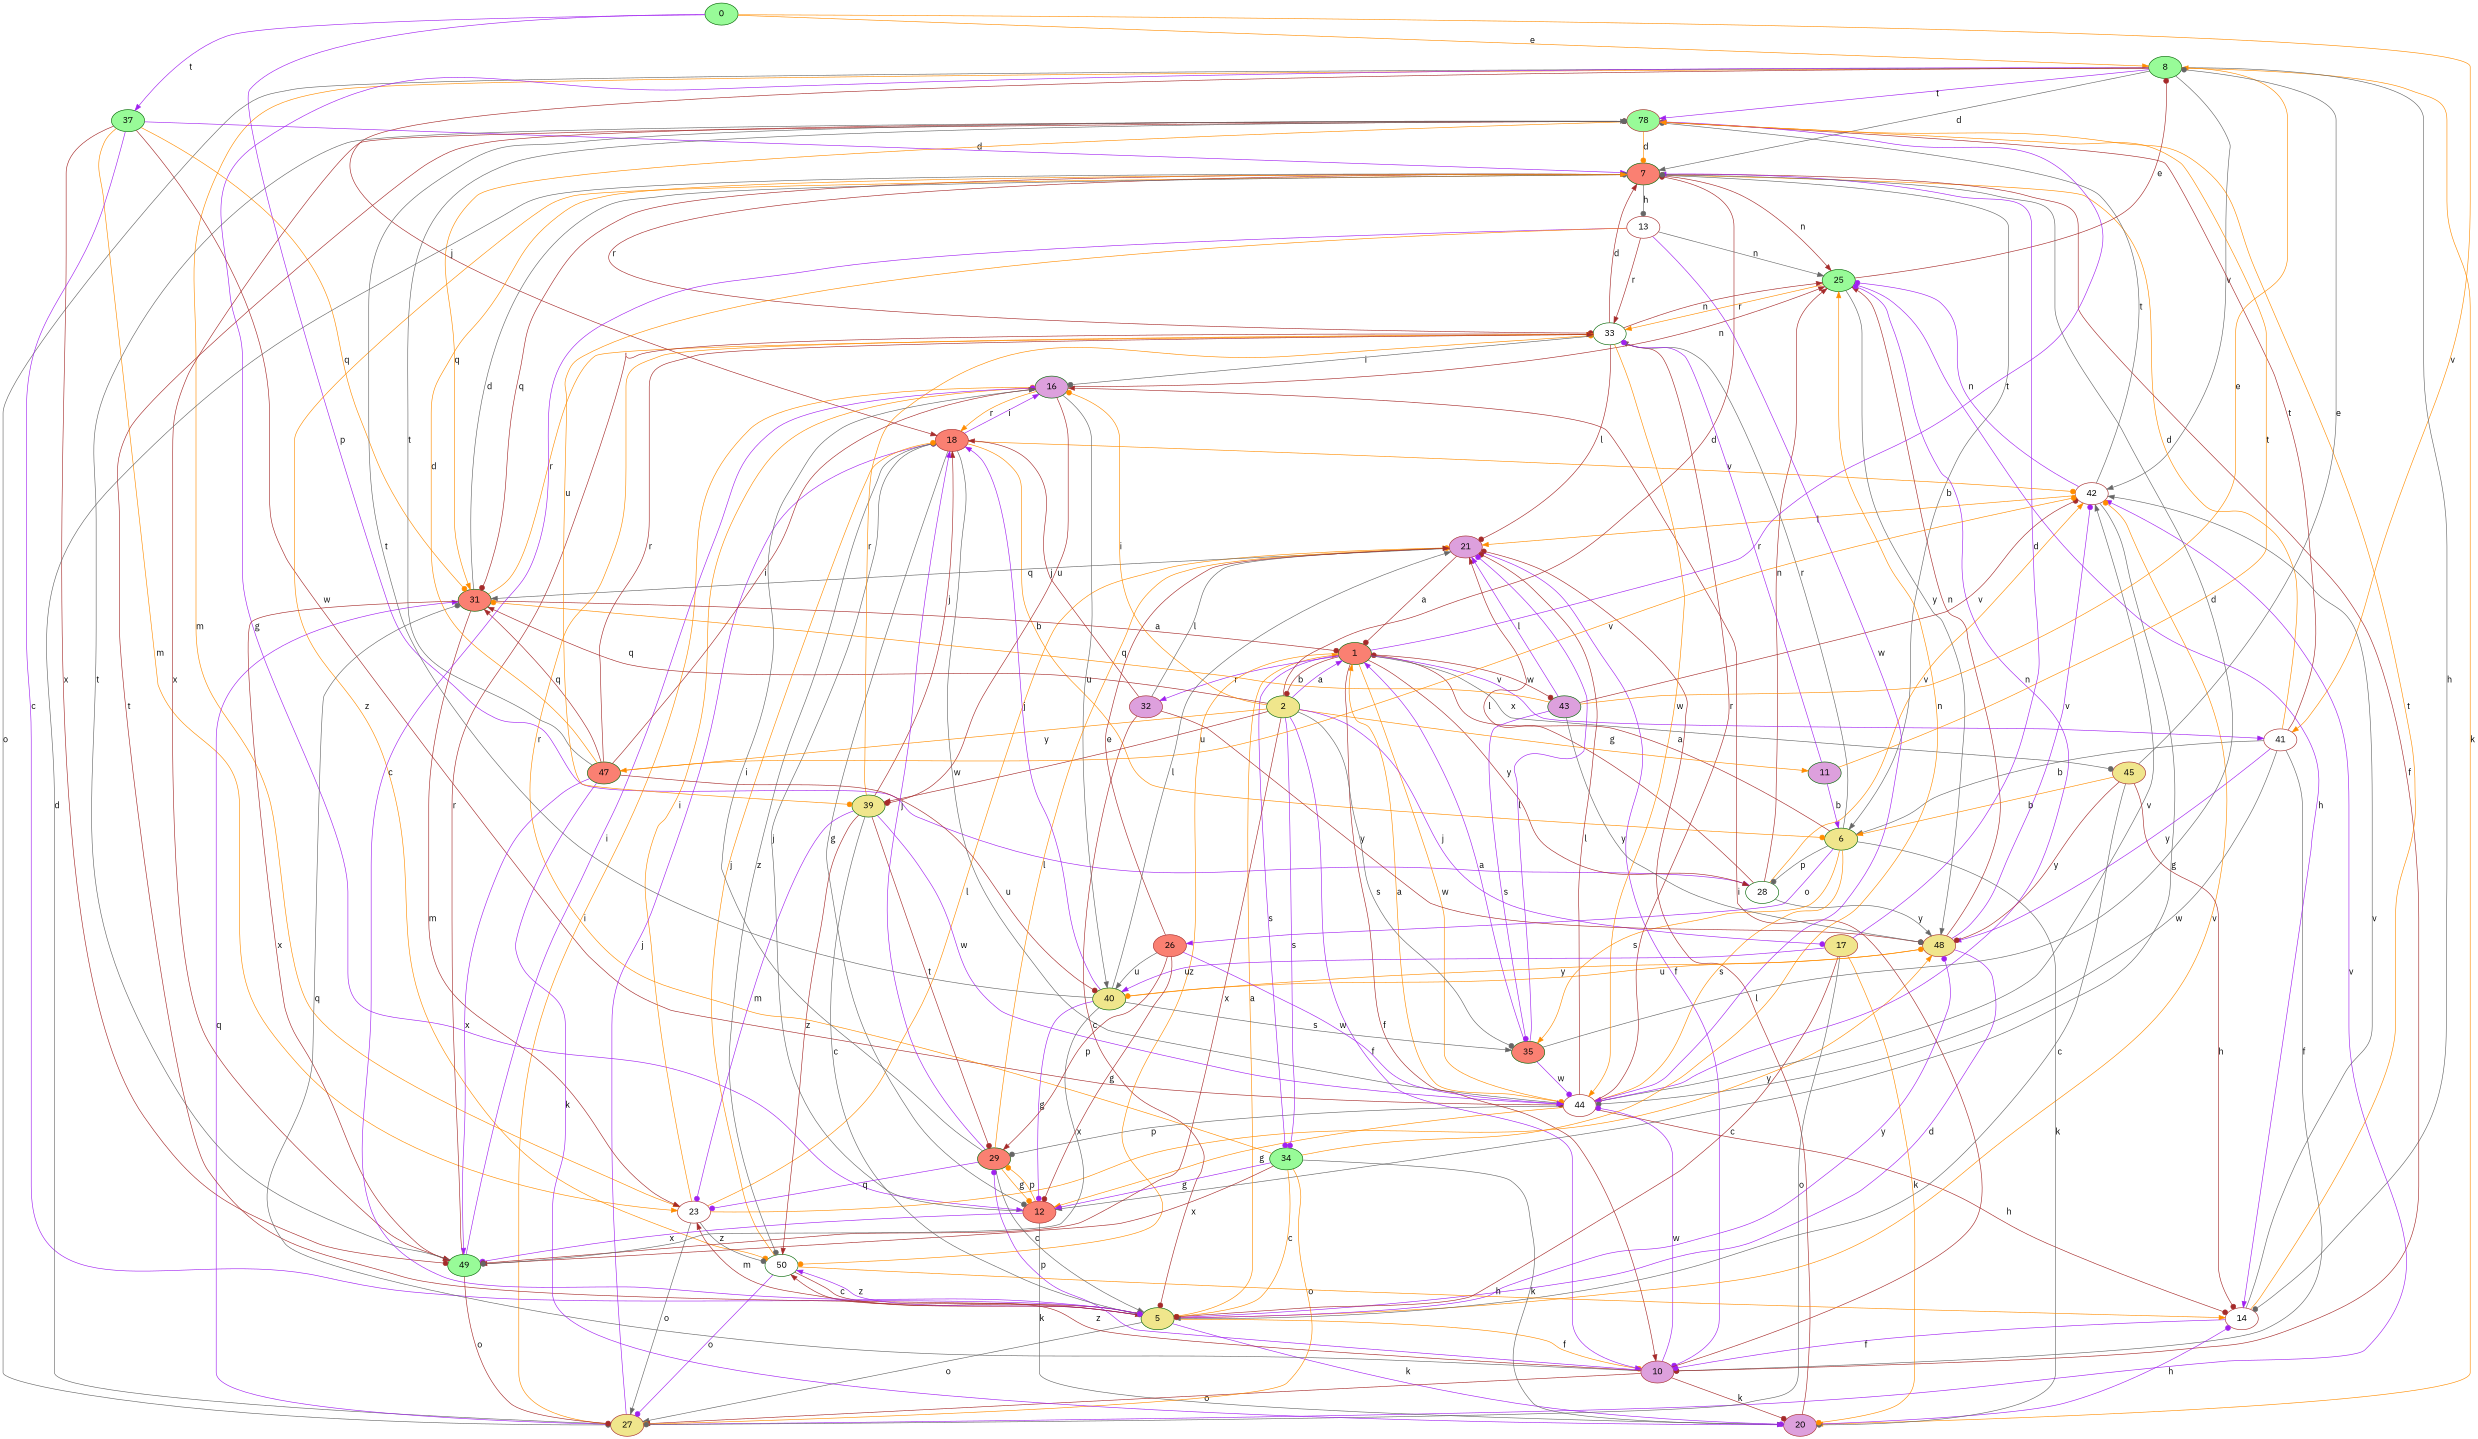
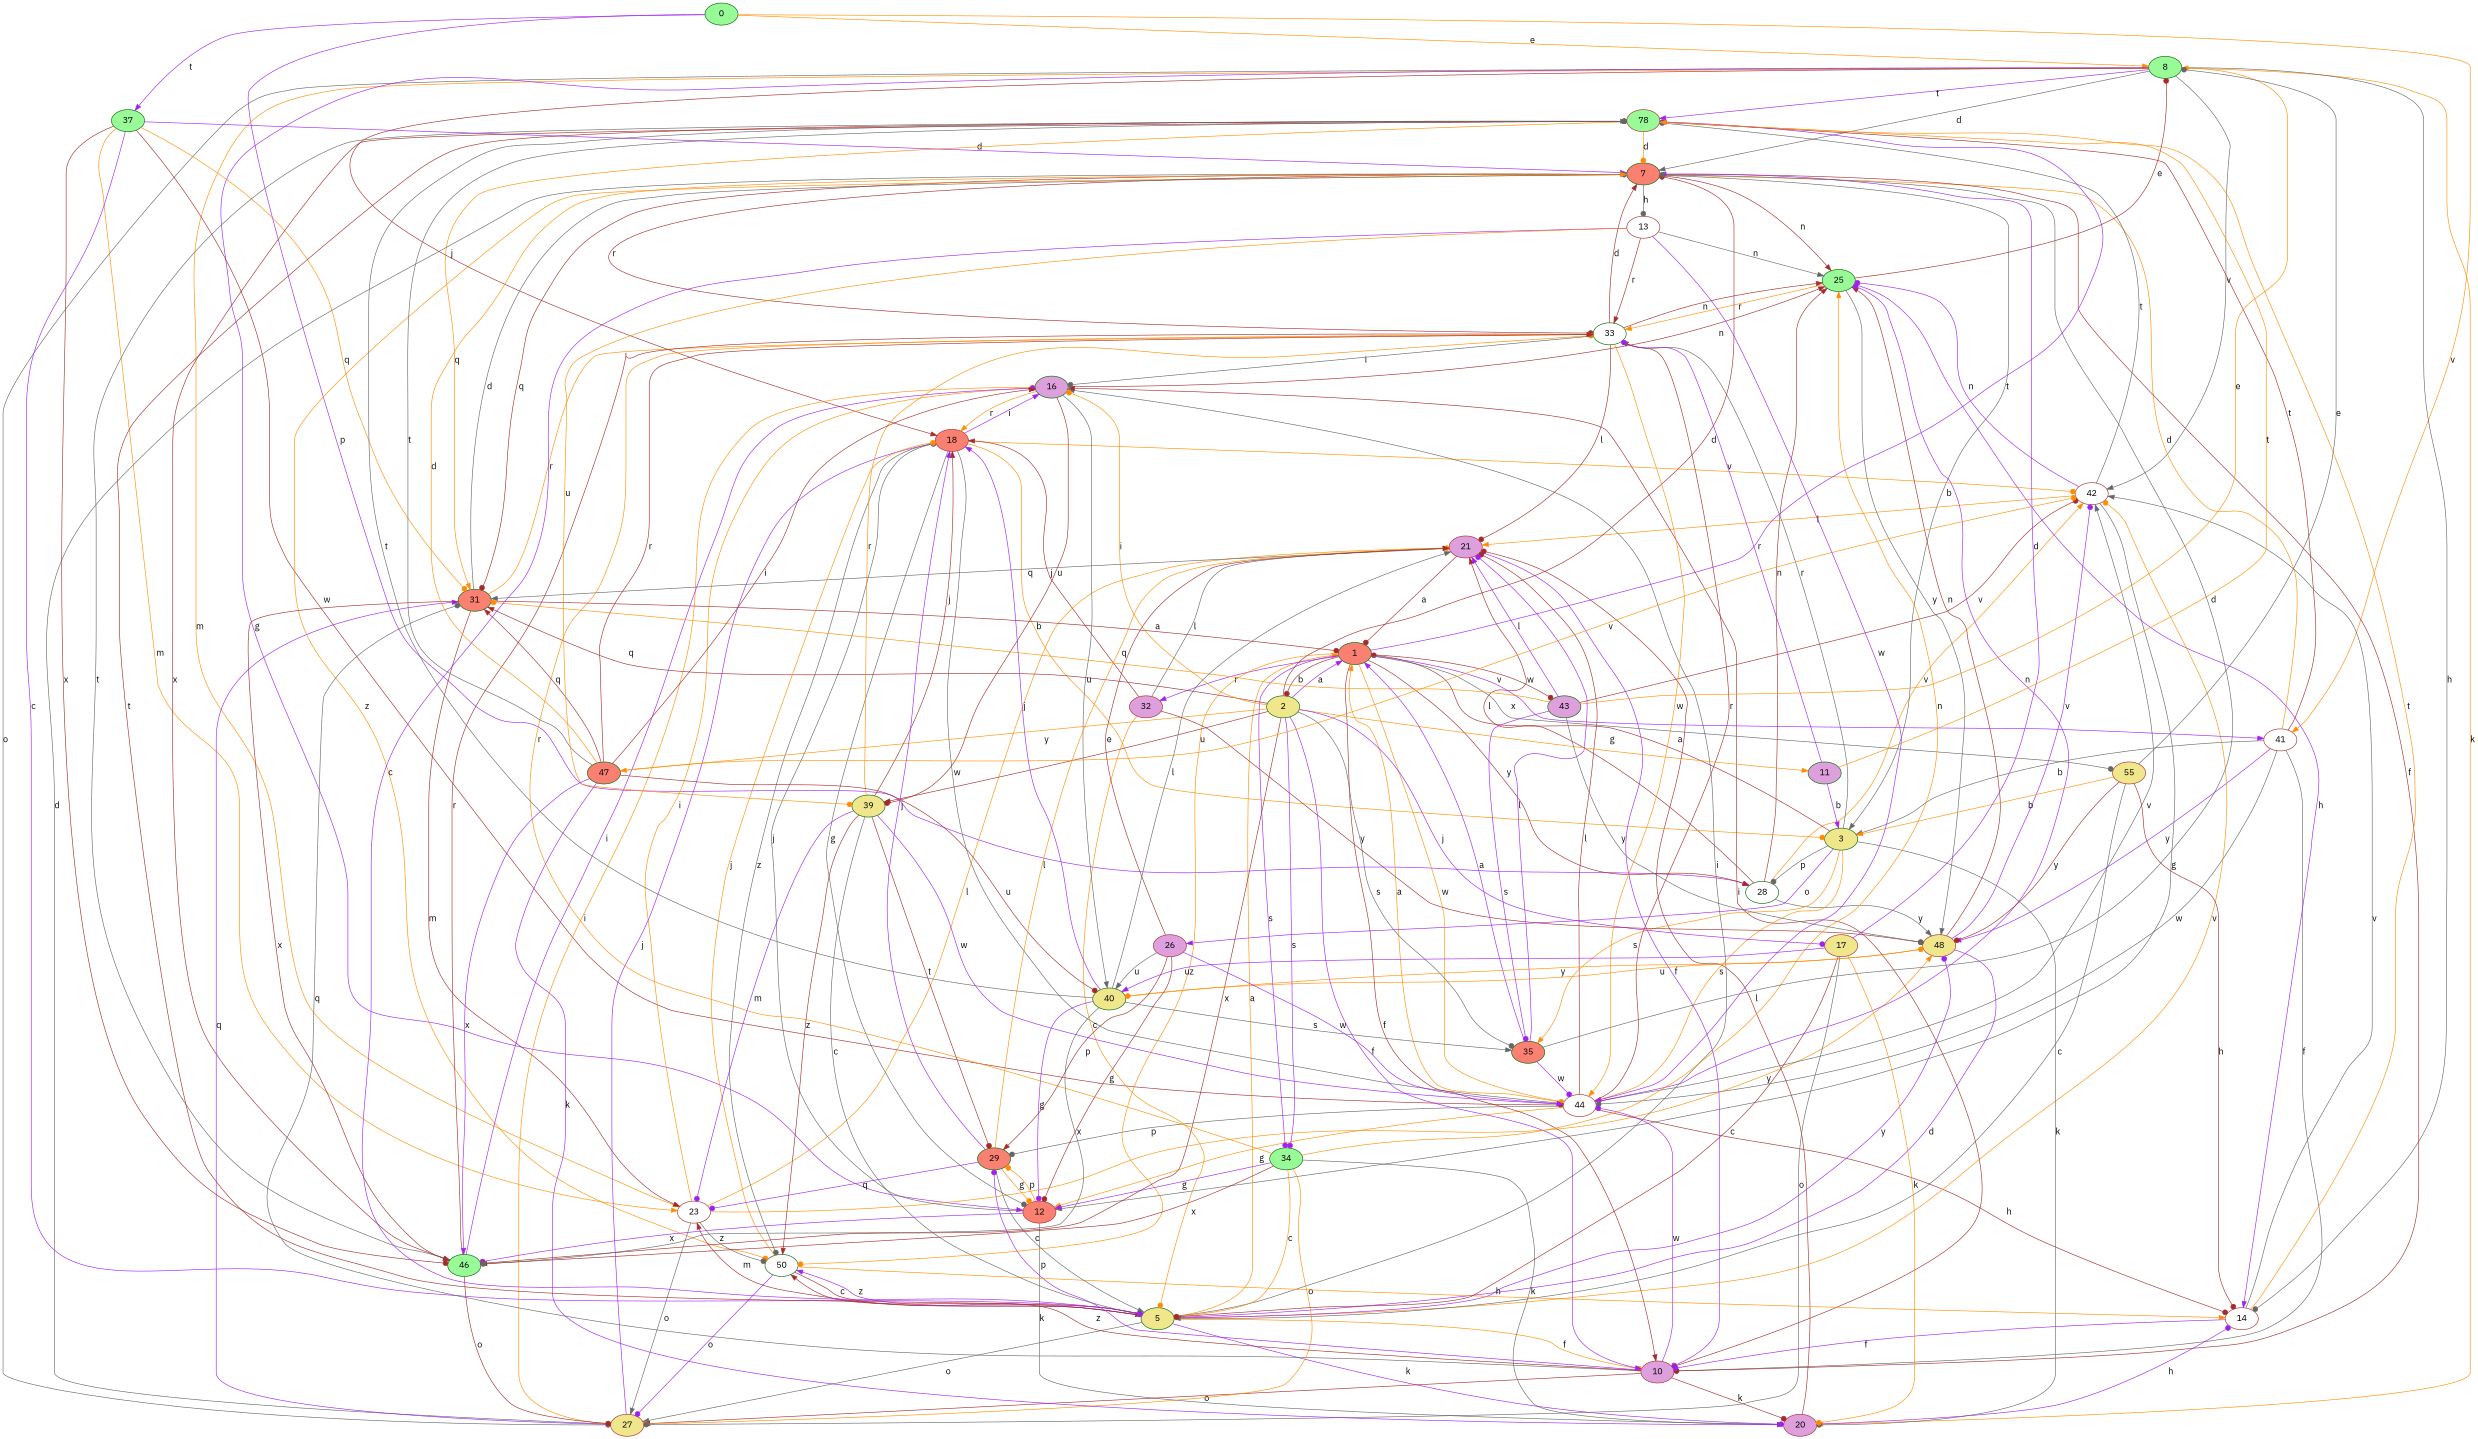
edge "29" -> "16": now "5" -> "16"
node "45": label "45" -> "55"
node "6": label "6" -> "3"
node "26": fillcolor salmon -> plum
edge "32" -> "5": color brown -> darkorange
node "49": label "49" -> "46"
edge "27" -> "42": removed, label "v"
